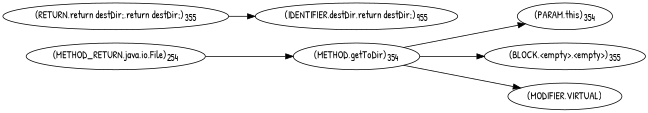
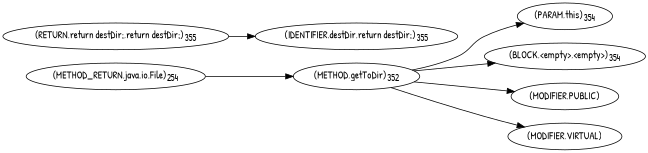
node "(IDENTIFIER,destDir,return destDir;)": text "955" -> "355"
node "(METHOD,getToDir)": text "354" -> "352"
node "(BLOCK,<empty>,<empty>)": text "355" -> "354"
node "(MODIFIER,PUBLIC)": added
